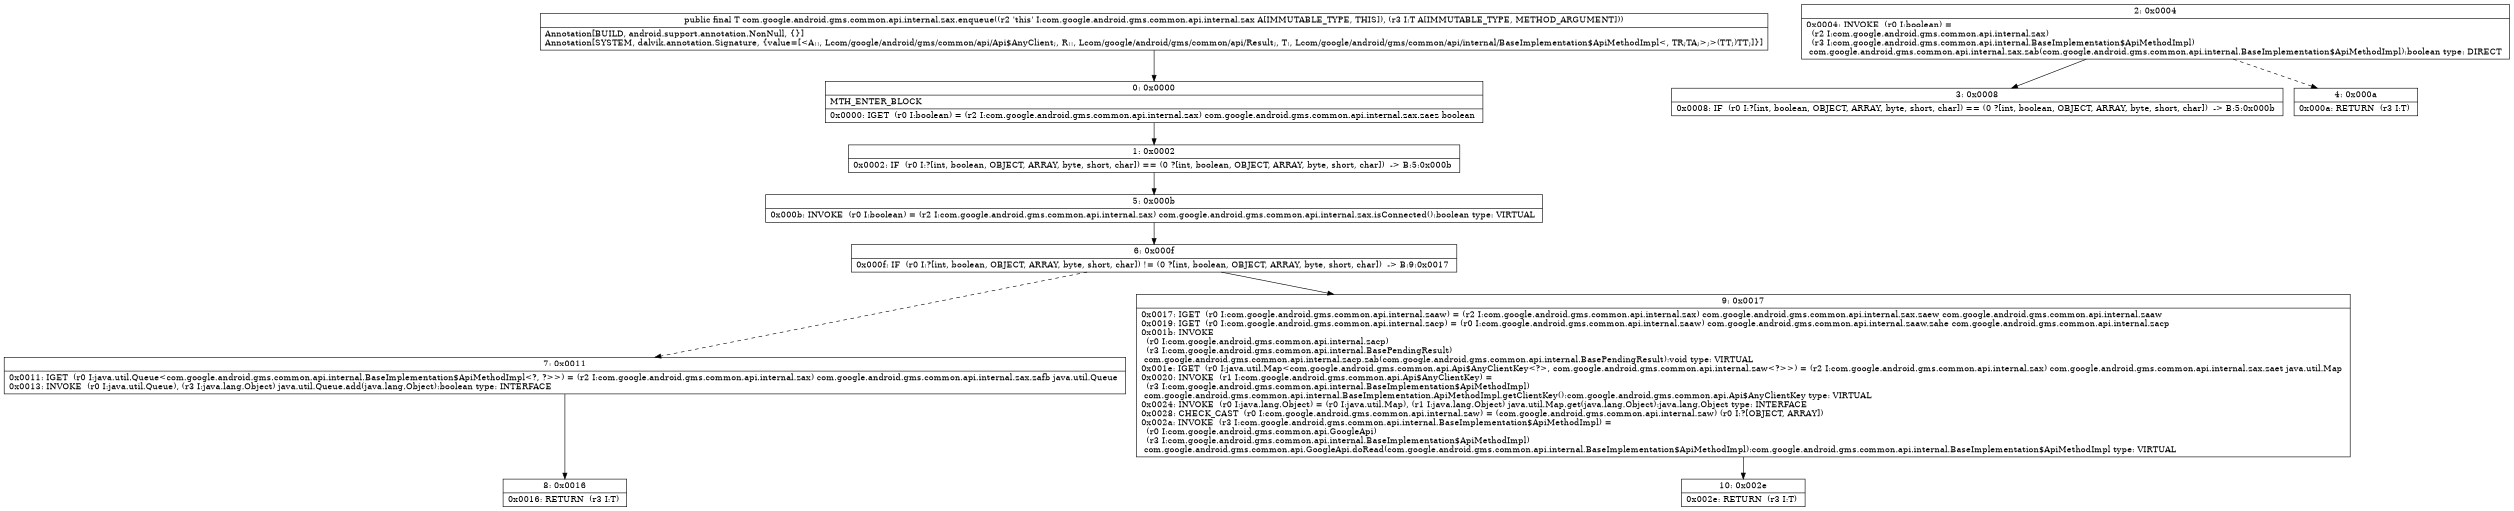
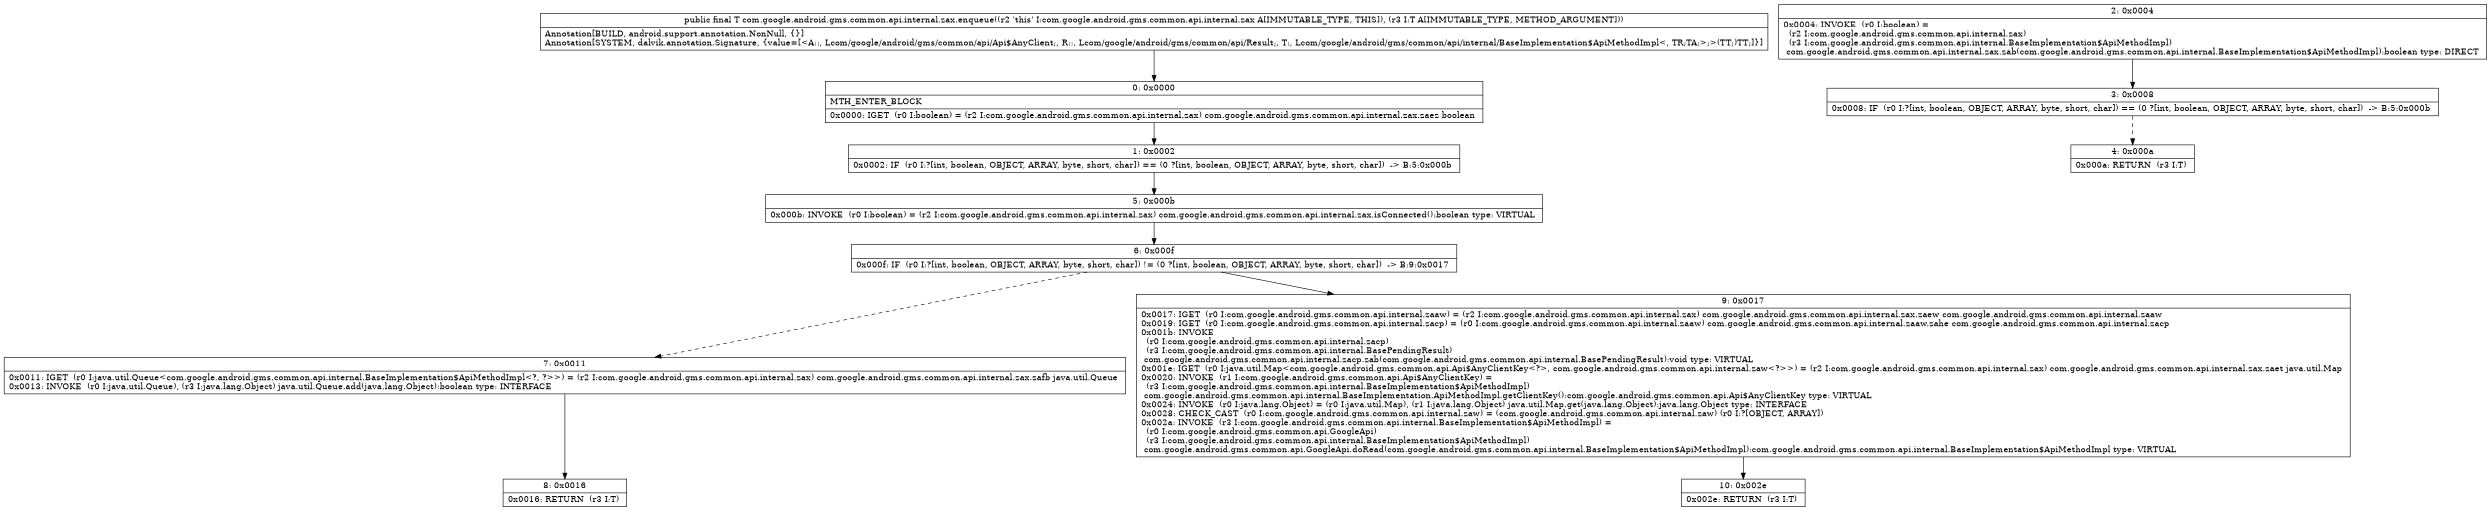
edge "2: 0x0004" -> "4: 0x000a": now "3: 0x0008" -> "4: 0x000a"
